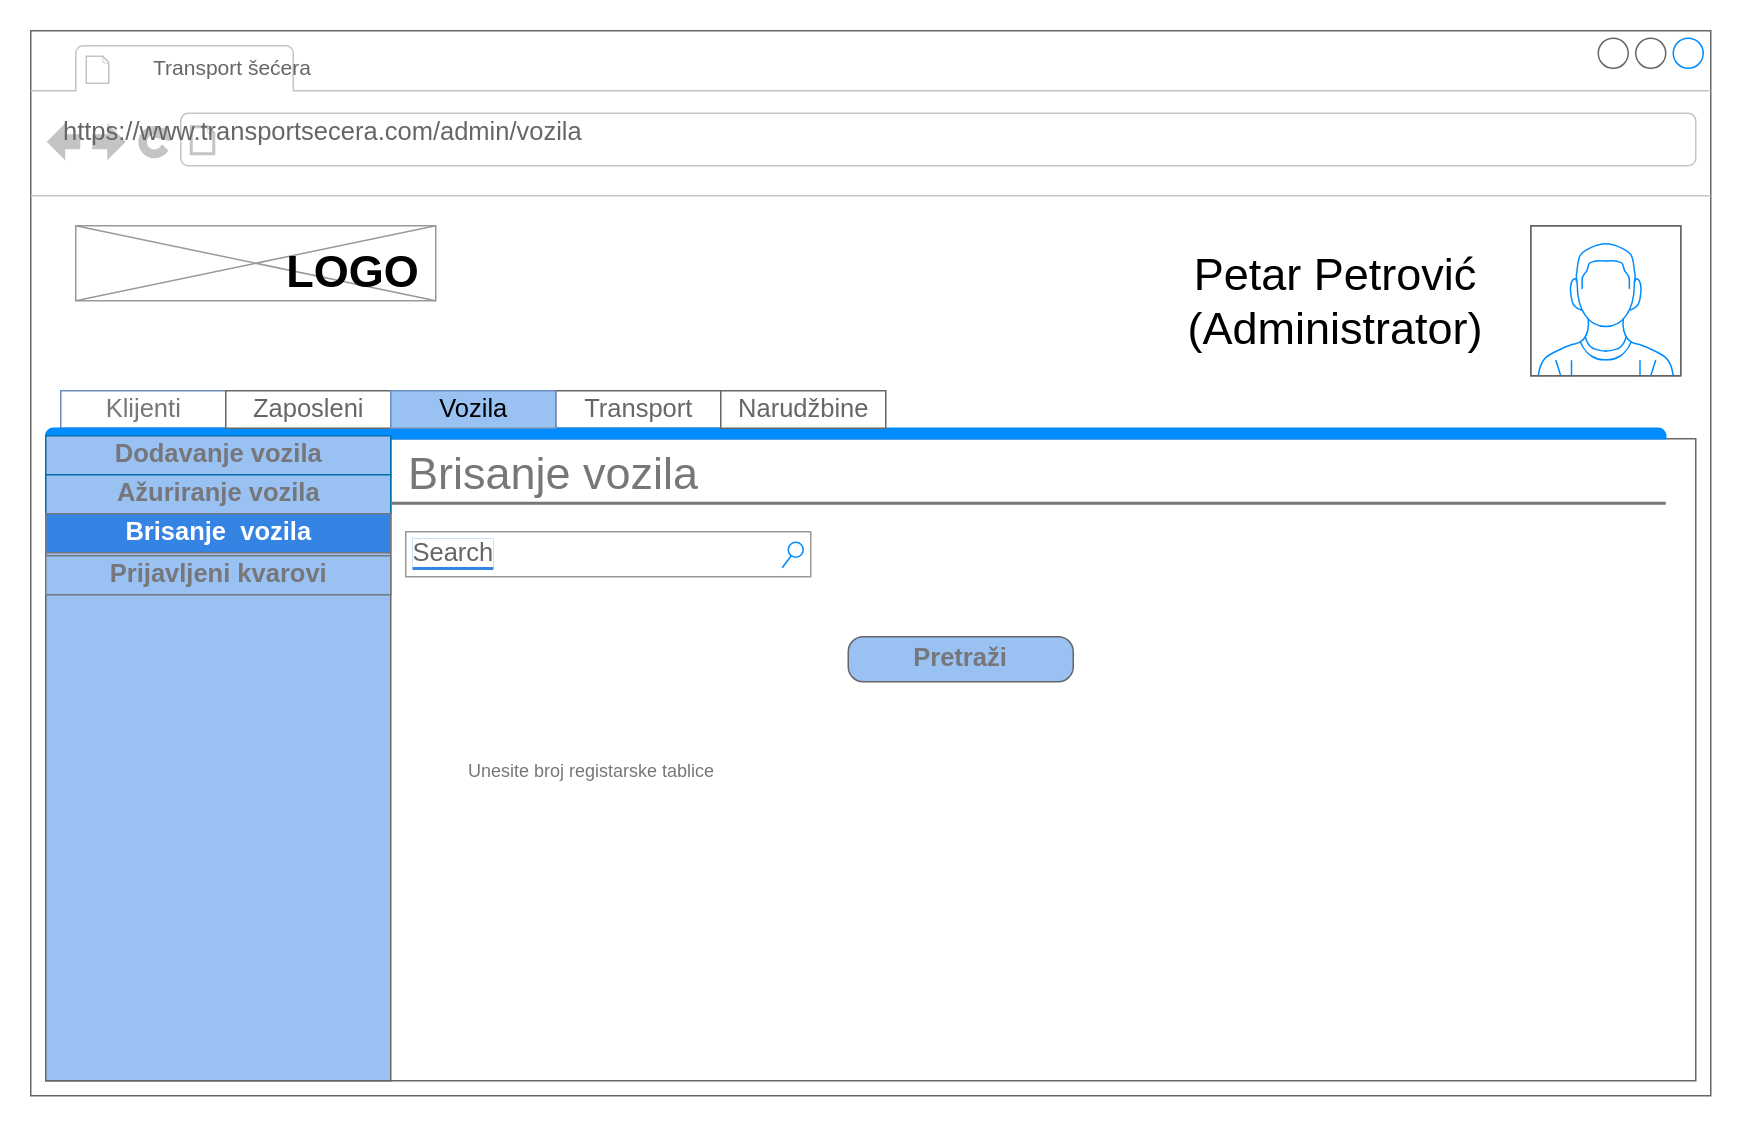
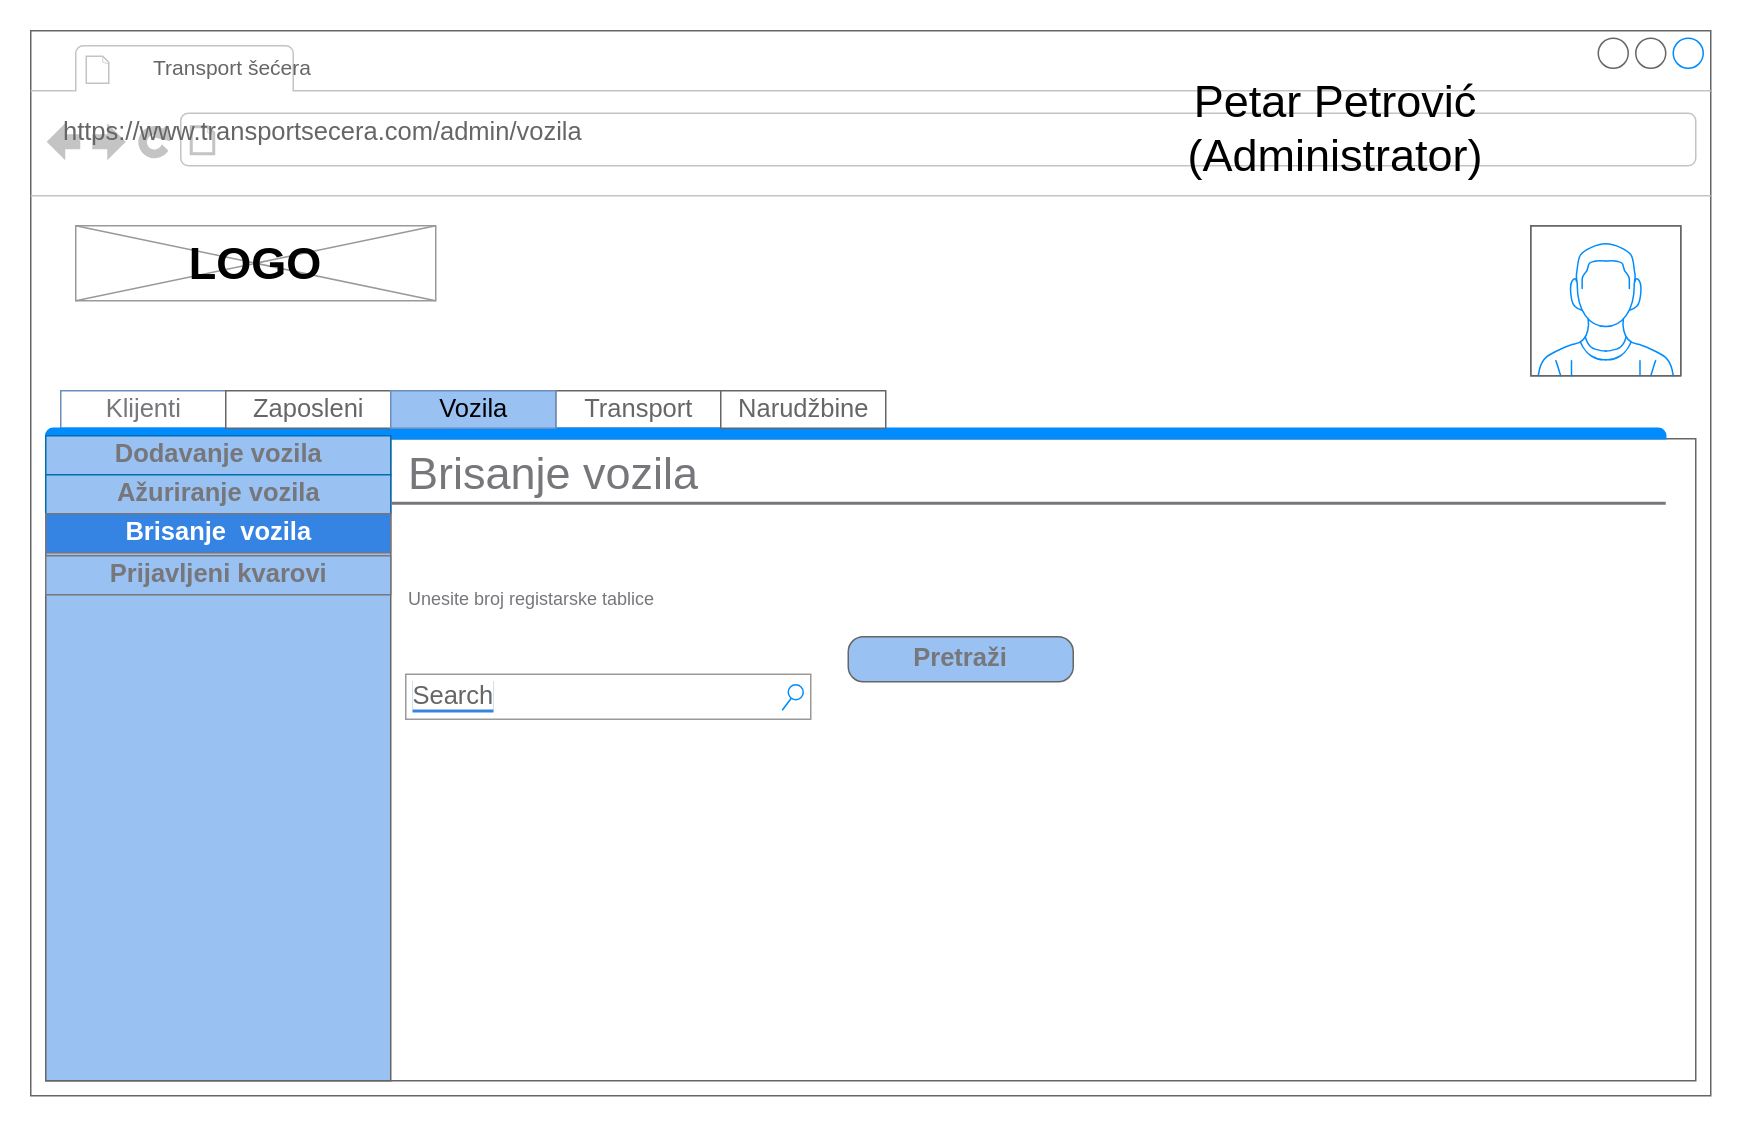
node "LOGO": moved (353, 271) -> (256, 263)
node "Petar Petrović (Administrator)": moved (1336, 301) -> (1336, 128)
node "Search": moved (608, 554) -> (608, 697)
node "Unesite broj registarske tablice": moved (743, 772) -> (683, 599)
